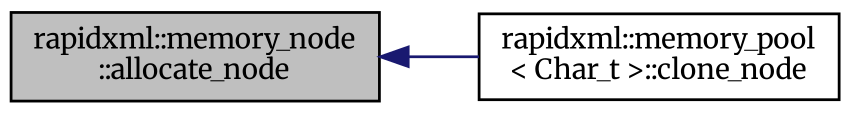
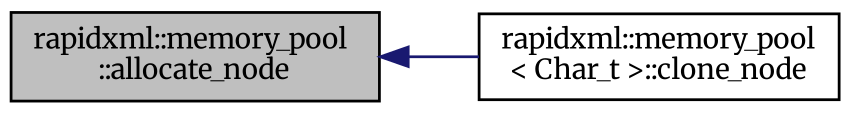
node "rapidxml::memory_node ::allocate_node": label "rapidxml::memory_node ::allocate_node" -> "rapidxml::memory_pool ::allocate_node"
